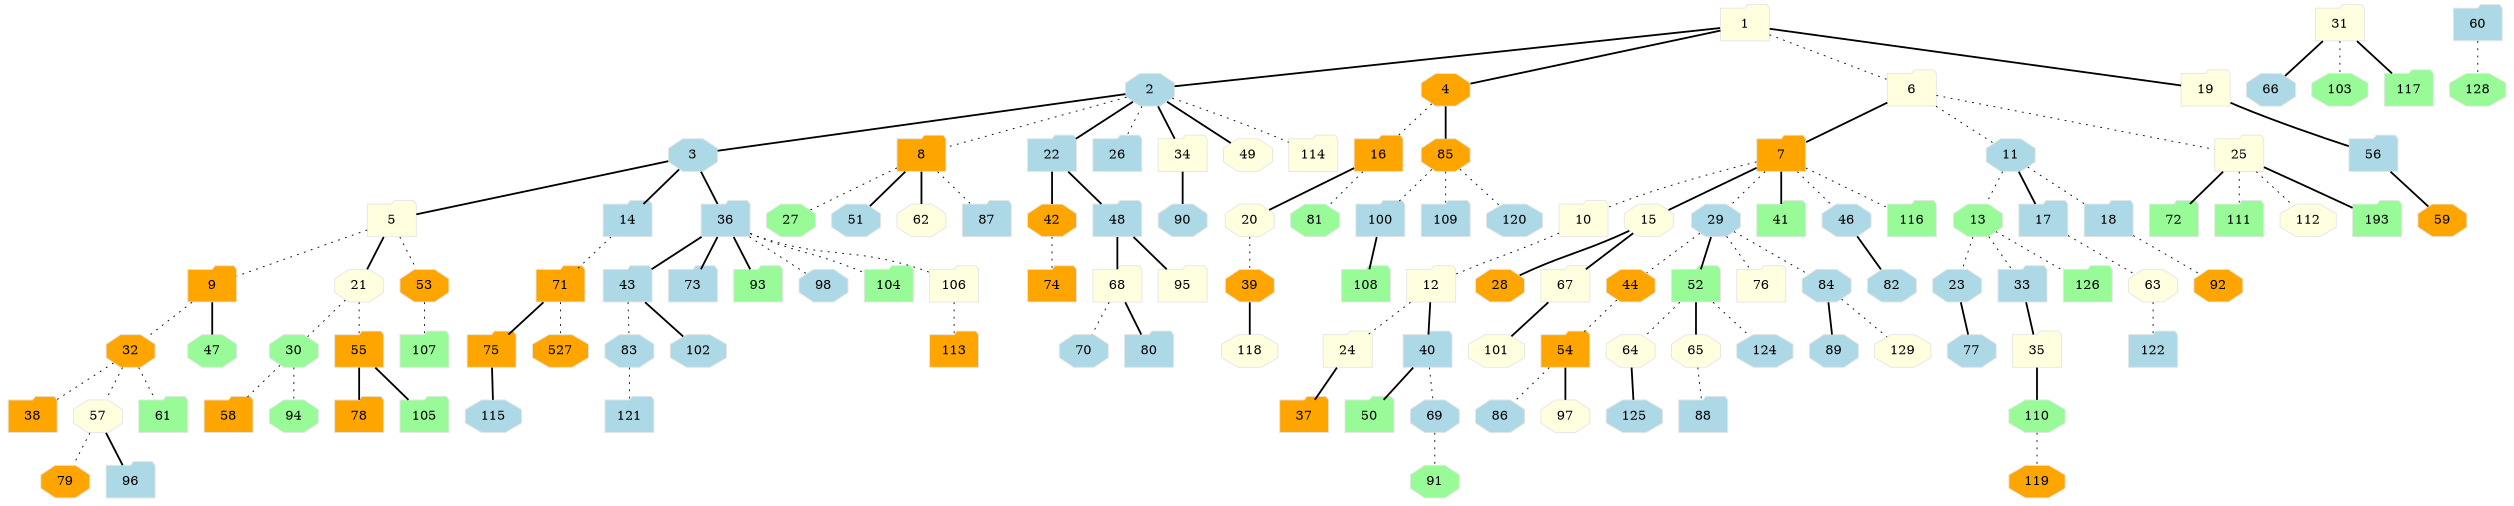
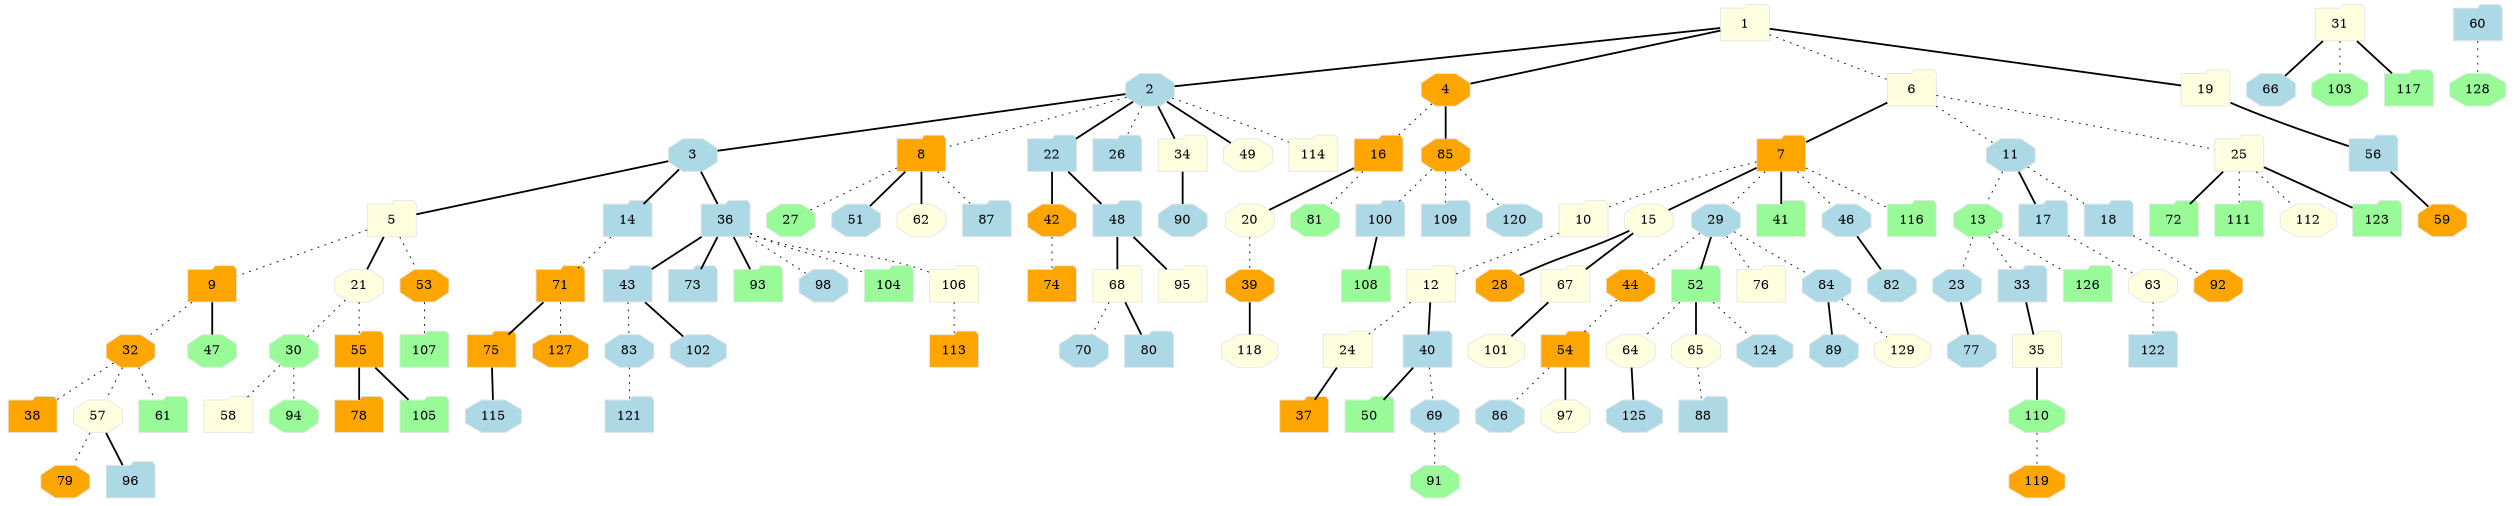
node "193": label "193" -> "123"
node "527": label "527" -> "127"
node "58": fillcolor orange -> lightyellow
